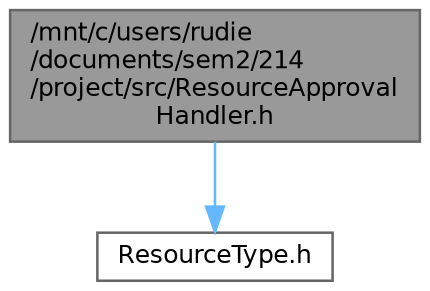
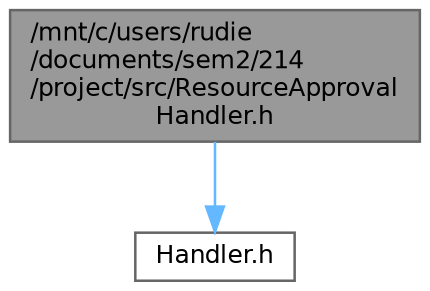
node "ResourceType.h": label "ResourceType.h" -> "Handler.h"
